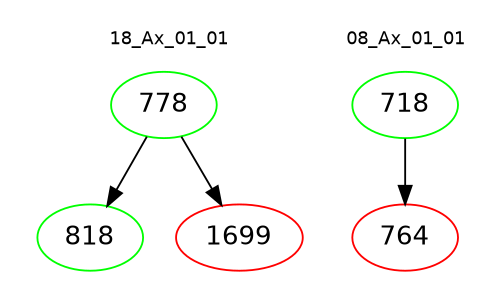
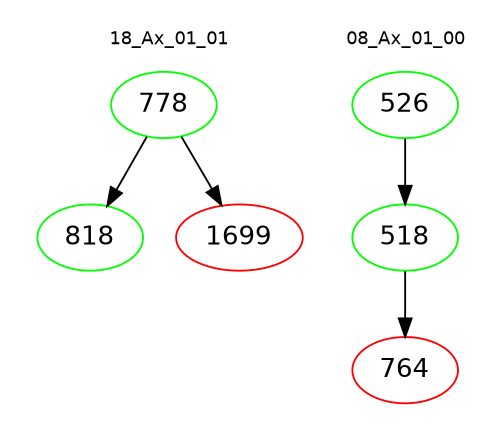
cluster "08_Ax_01_01": label "08_Ax_01_01" -> "08_Ax_01_00"
node "526": added
node "718": label "718" -> "518"
